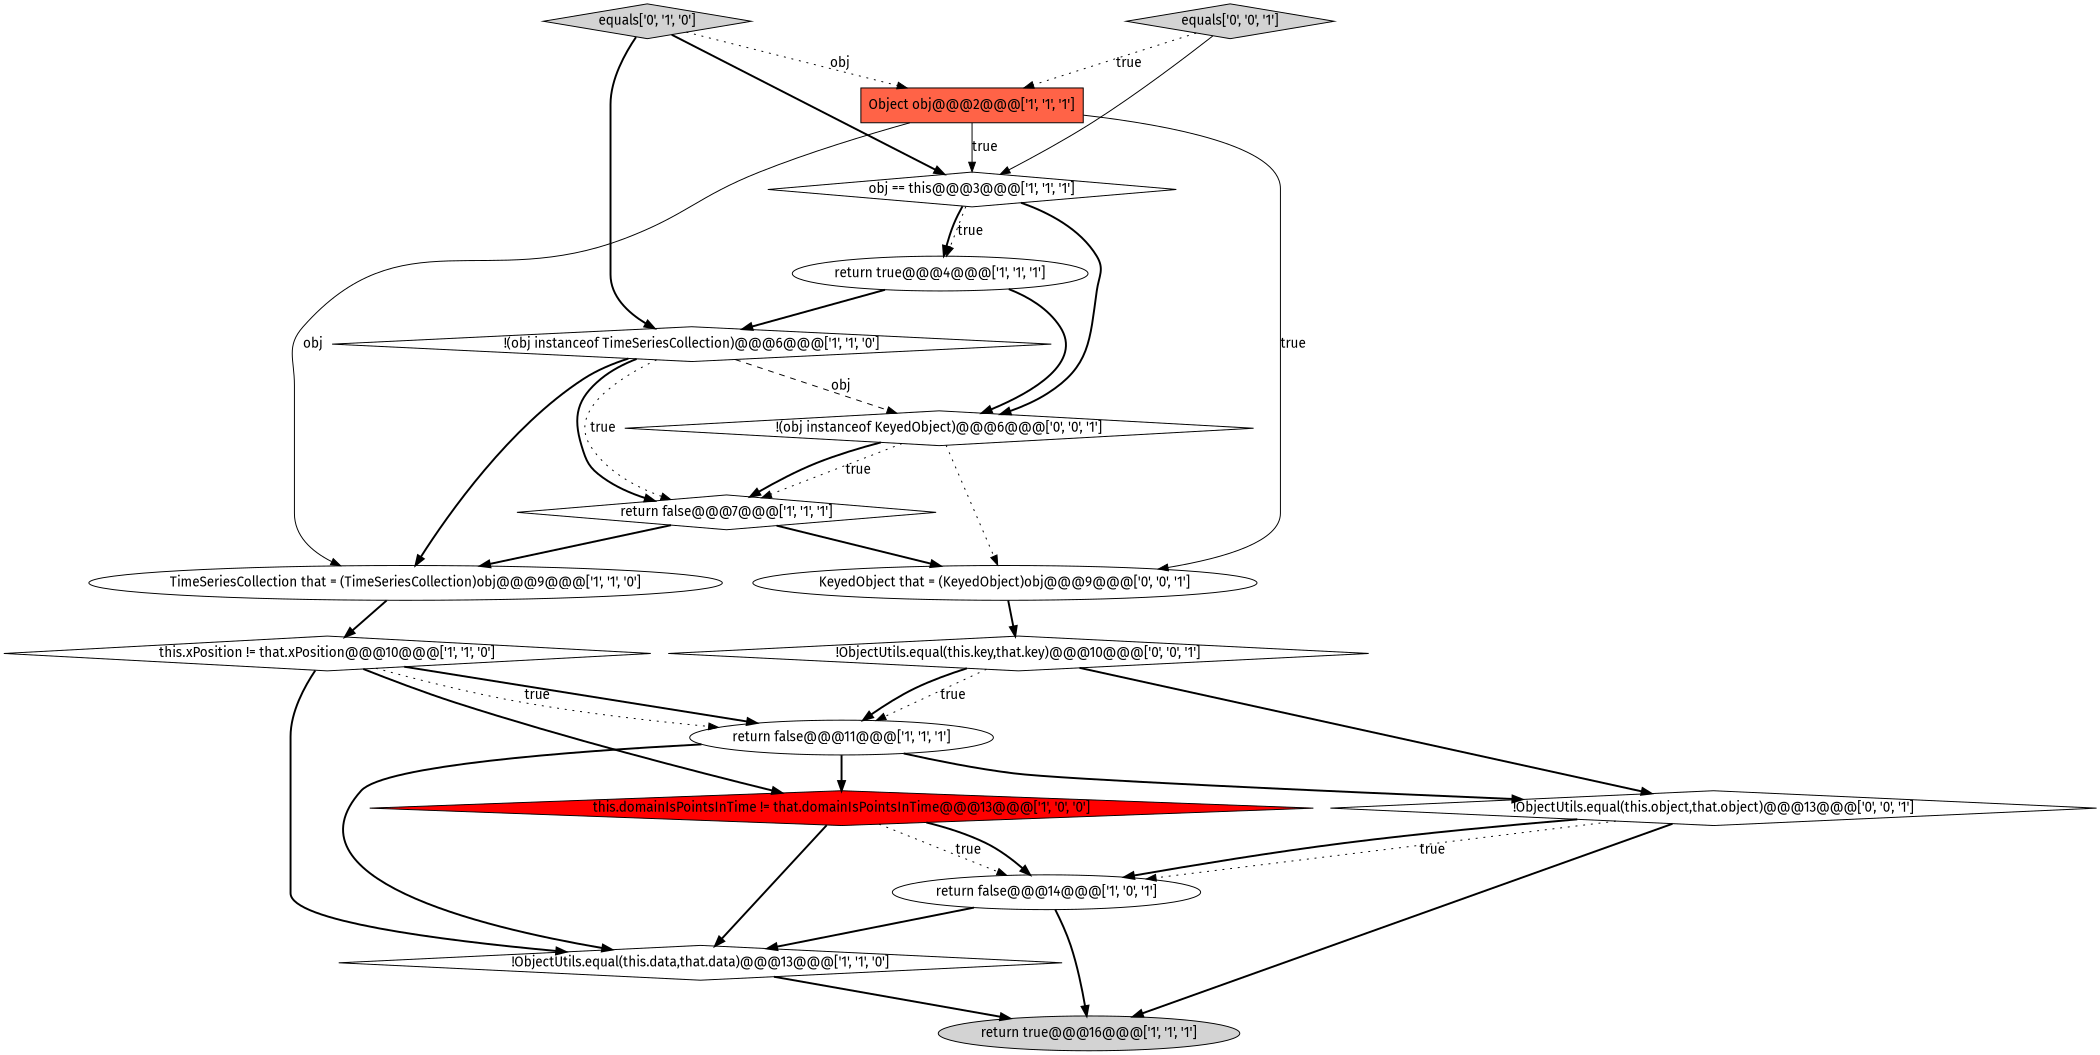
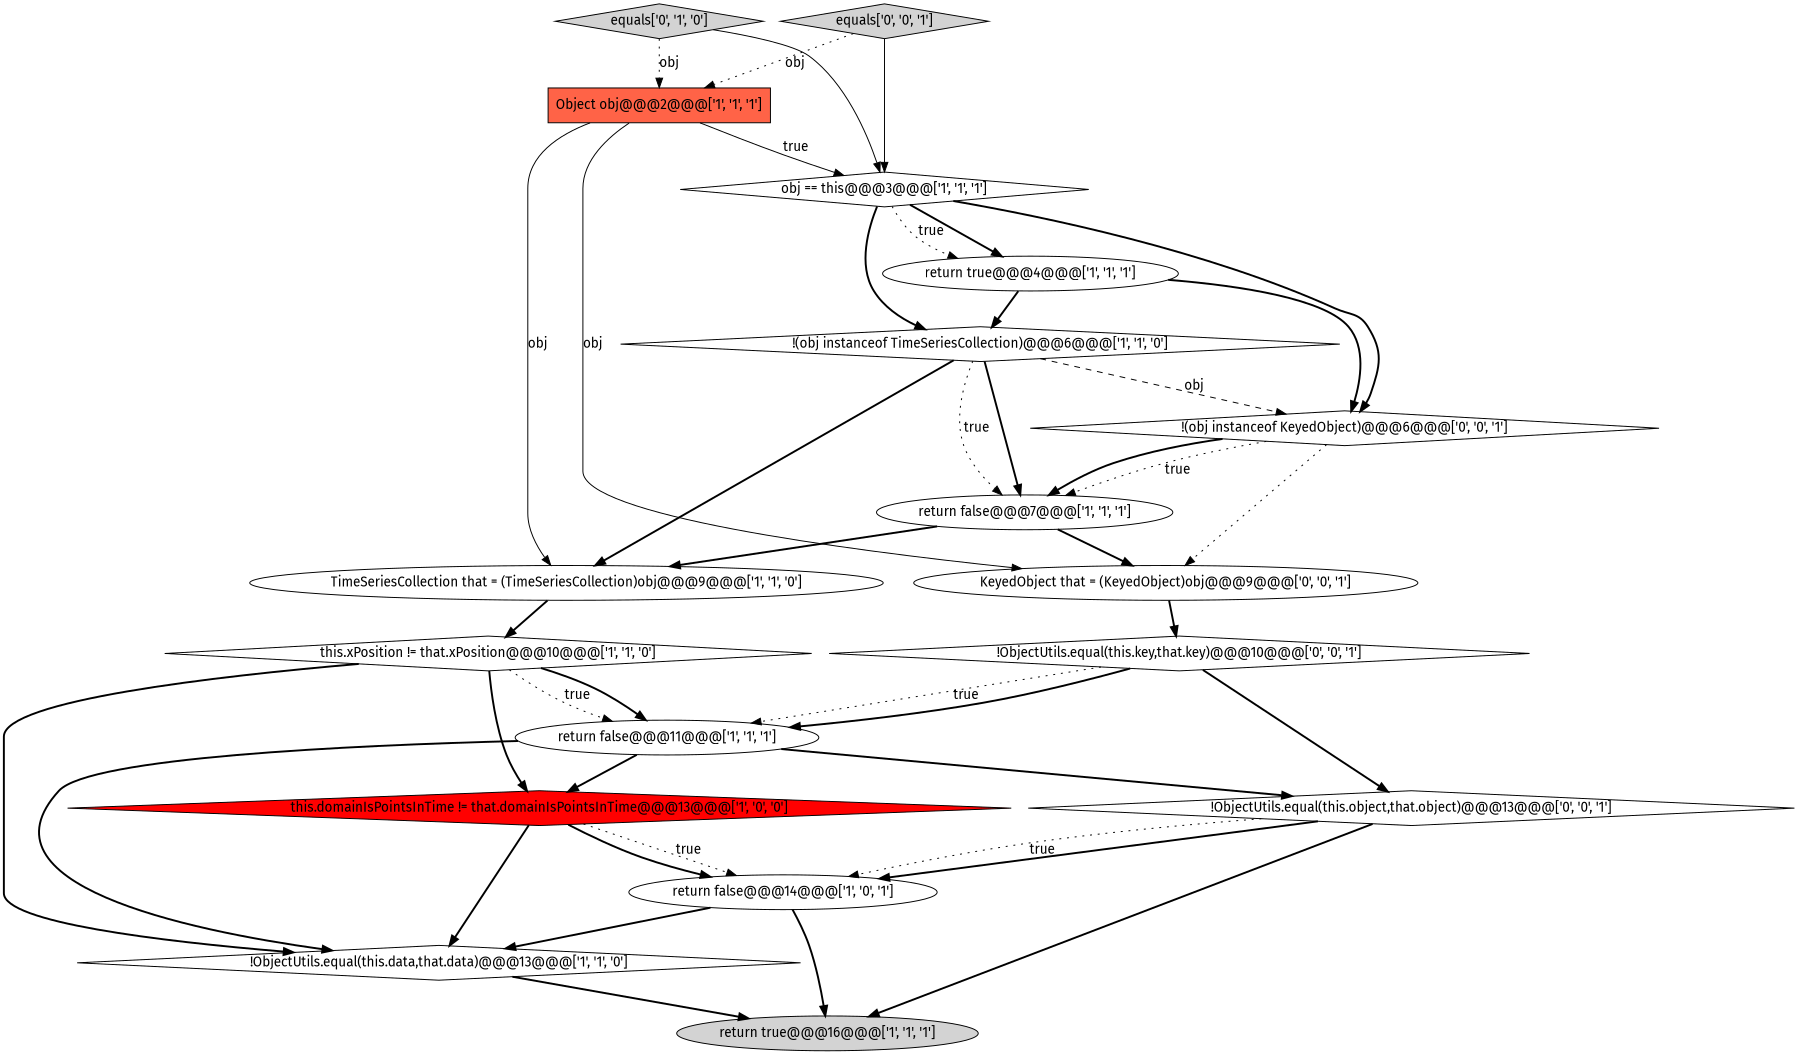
edge "equals['0', '0', '1']" -> "Object obj@@@2@@@['1', '1', '1']": label "true" -> "obj"
edge "equals['0', '1', '0']" -> "obj == this@@@3@@@['1', '1', '1']": style bold -> solid
edge "equals['0', '1', '0']" -> "!(obj instanceof TimeSeriesCollection)@@@6@@@['1', '1', '0']": now "obj == this@@@3@@@['1', '1', '1']" -> "!(obj instanceof TimeSeriesCollection)@@@6@@@['1', '1', '0']"
edge "Object obj@@@2@@@['1', '1', '1']" -> "KeyedObject that = (KeyedObject)obj@@@9@@@['0', '0', '1']": label "true" -> "obj"
node "return false@@@7@@@['1', '1', '1']": shape diamond -> ellipse
